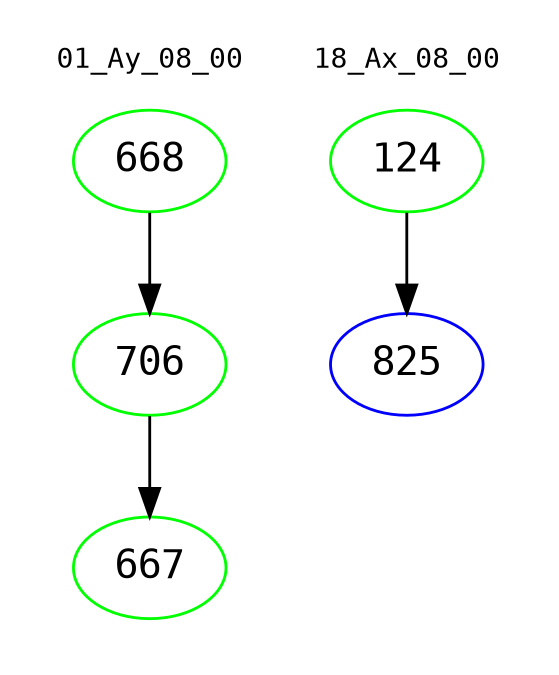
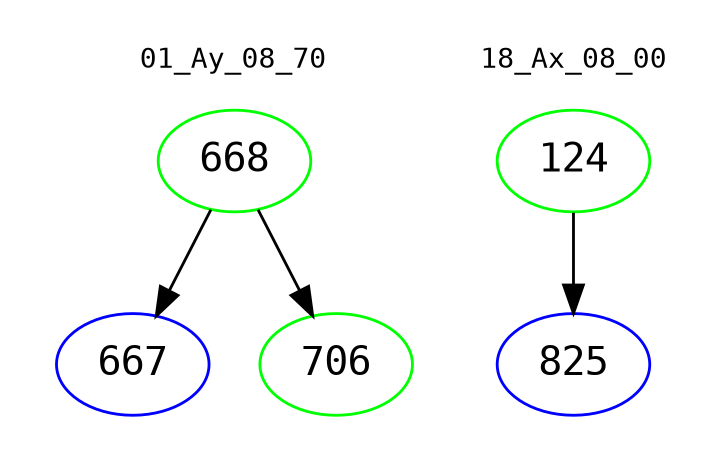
cluster "01_Ay_08_00": label "01_Ay_08_00" -> "01_Ay_08_70"
edge "706" -> "667": now "668" -> "667"
node "667": color green -> blue
